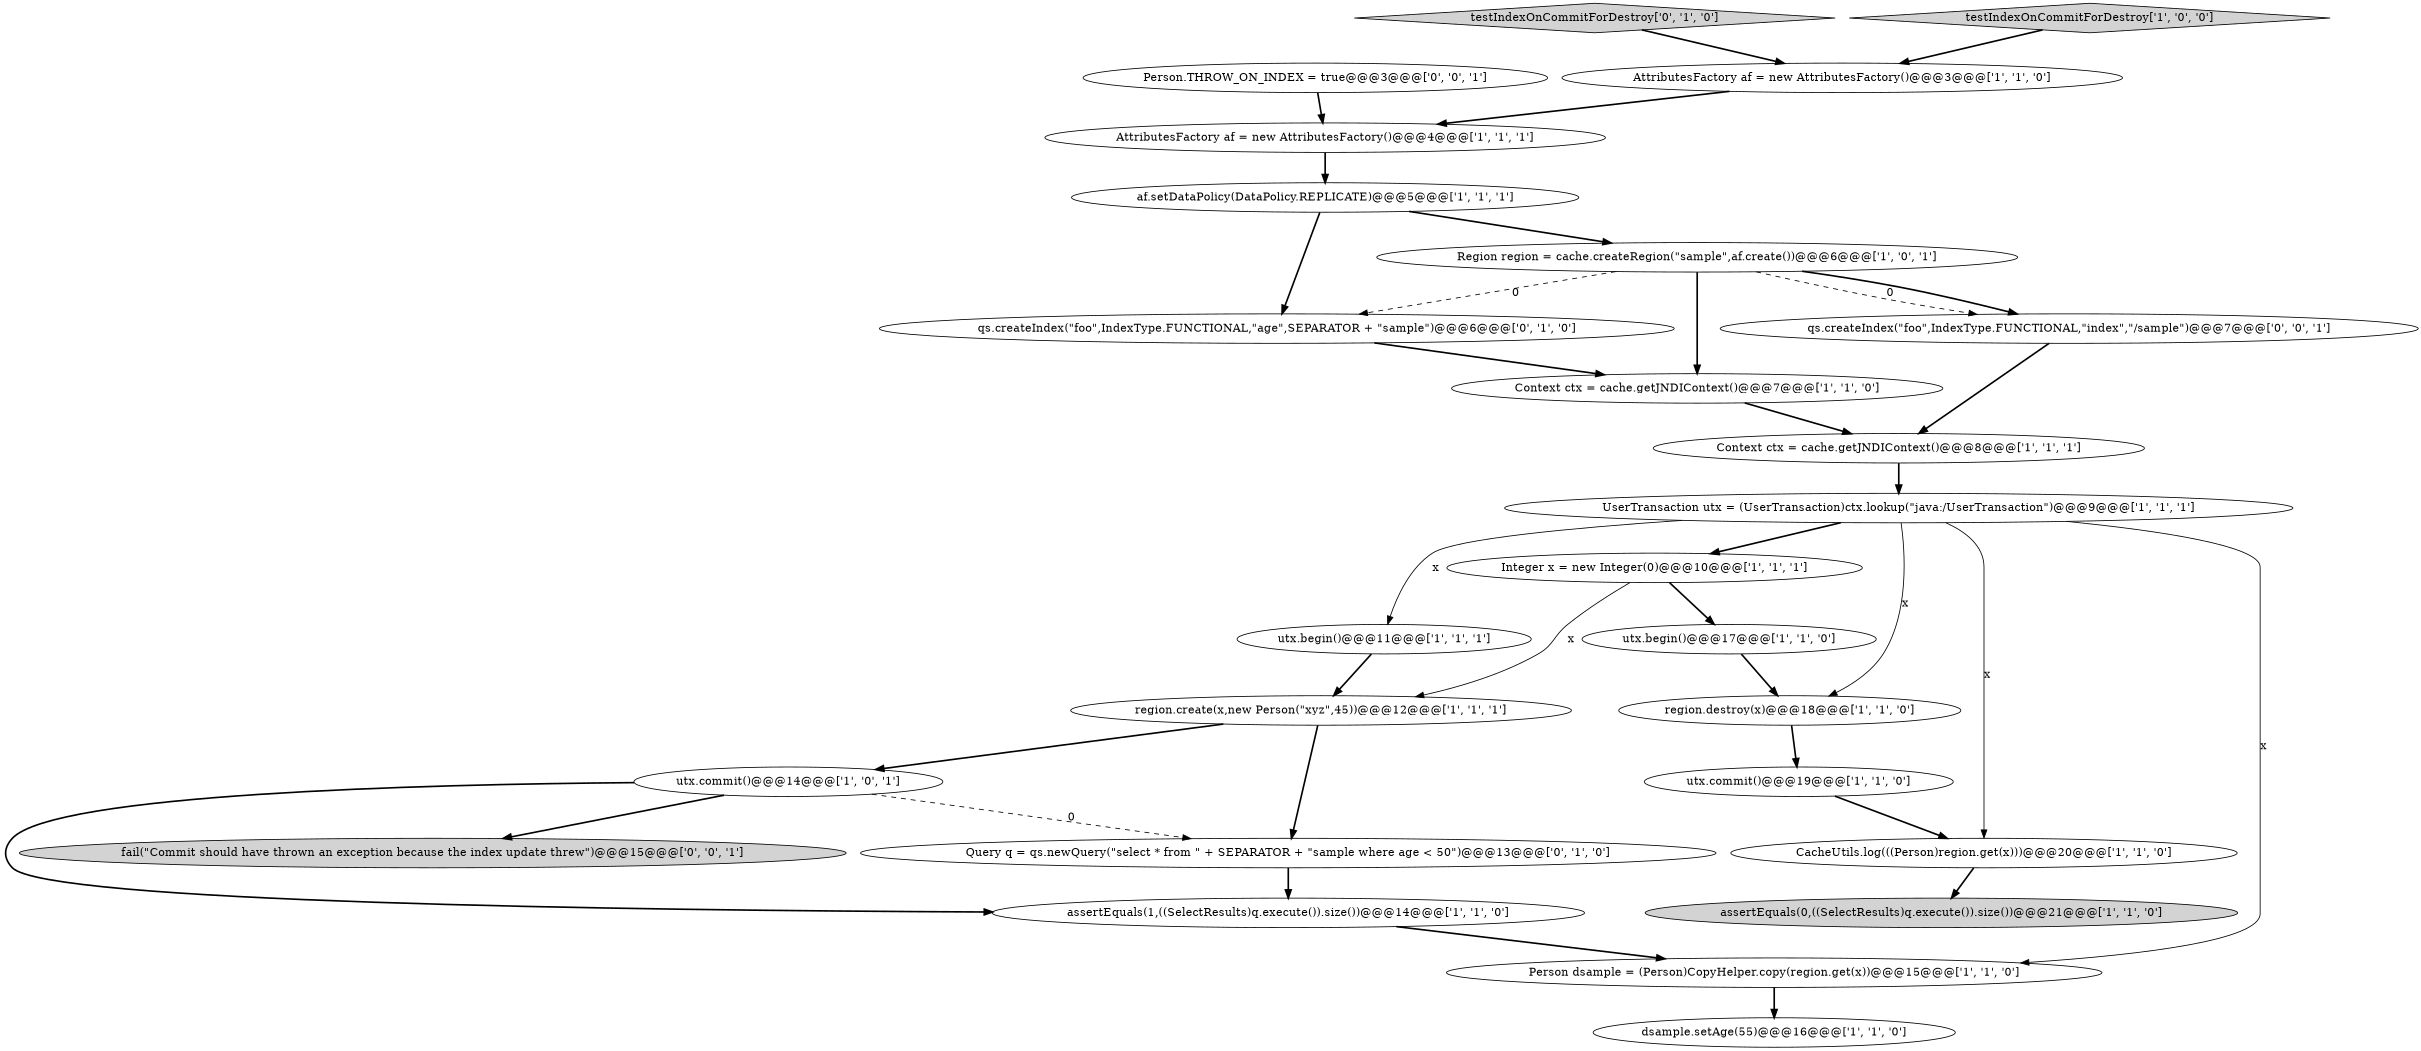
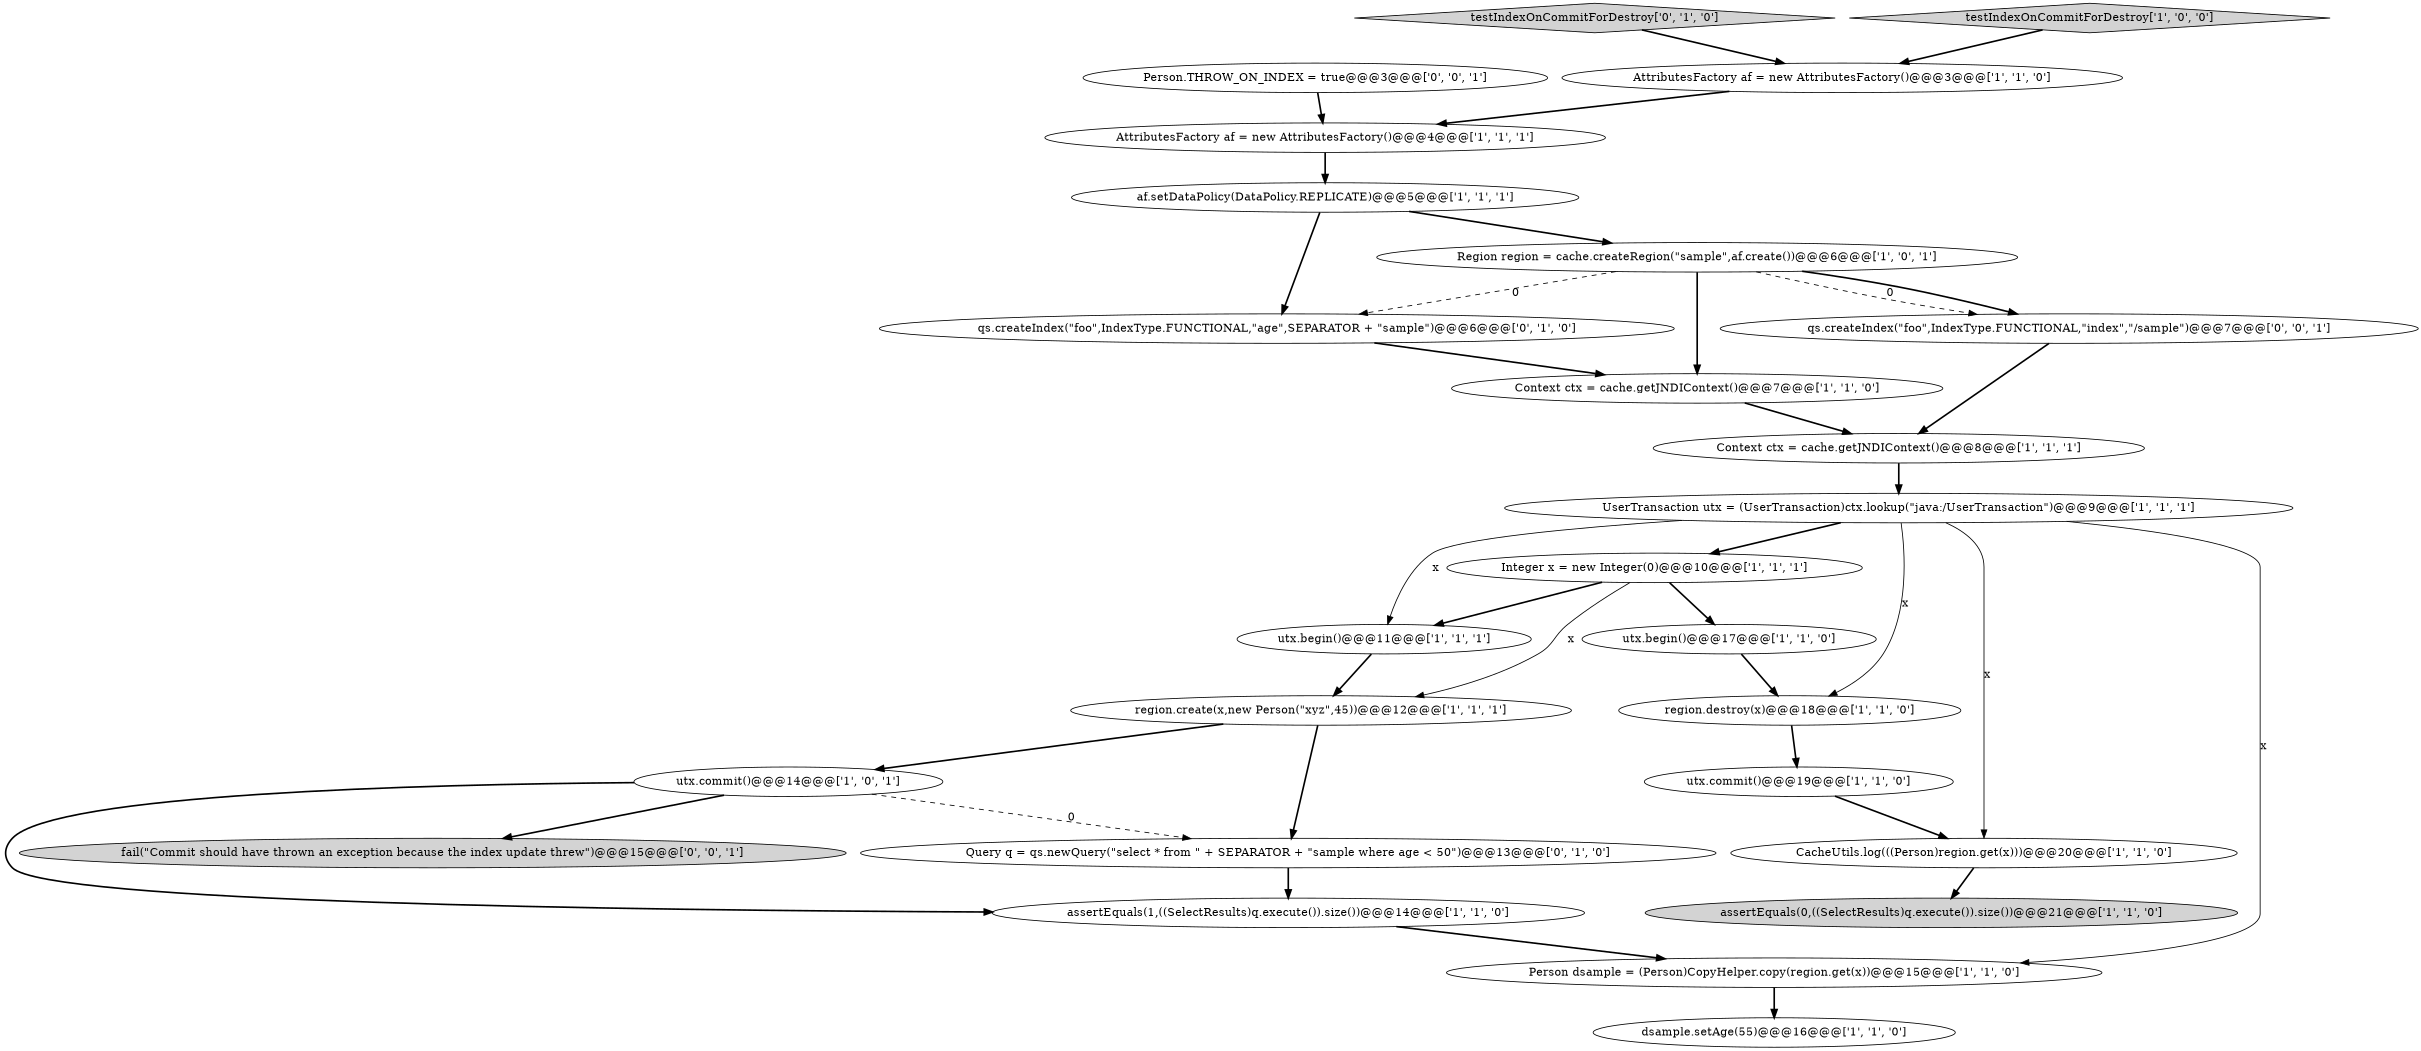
edge "Integer x = new Integer(0)@@@10@@@['1', '1', '1']" -> "utx.begin()@@@11@@@['1', '1', '1']": added
